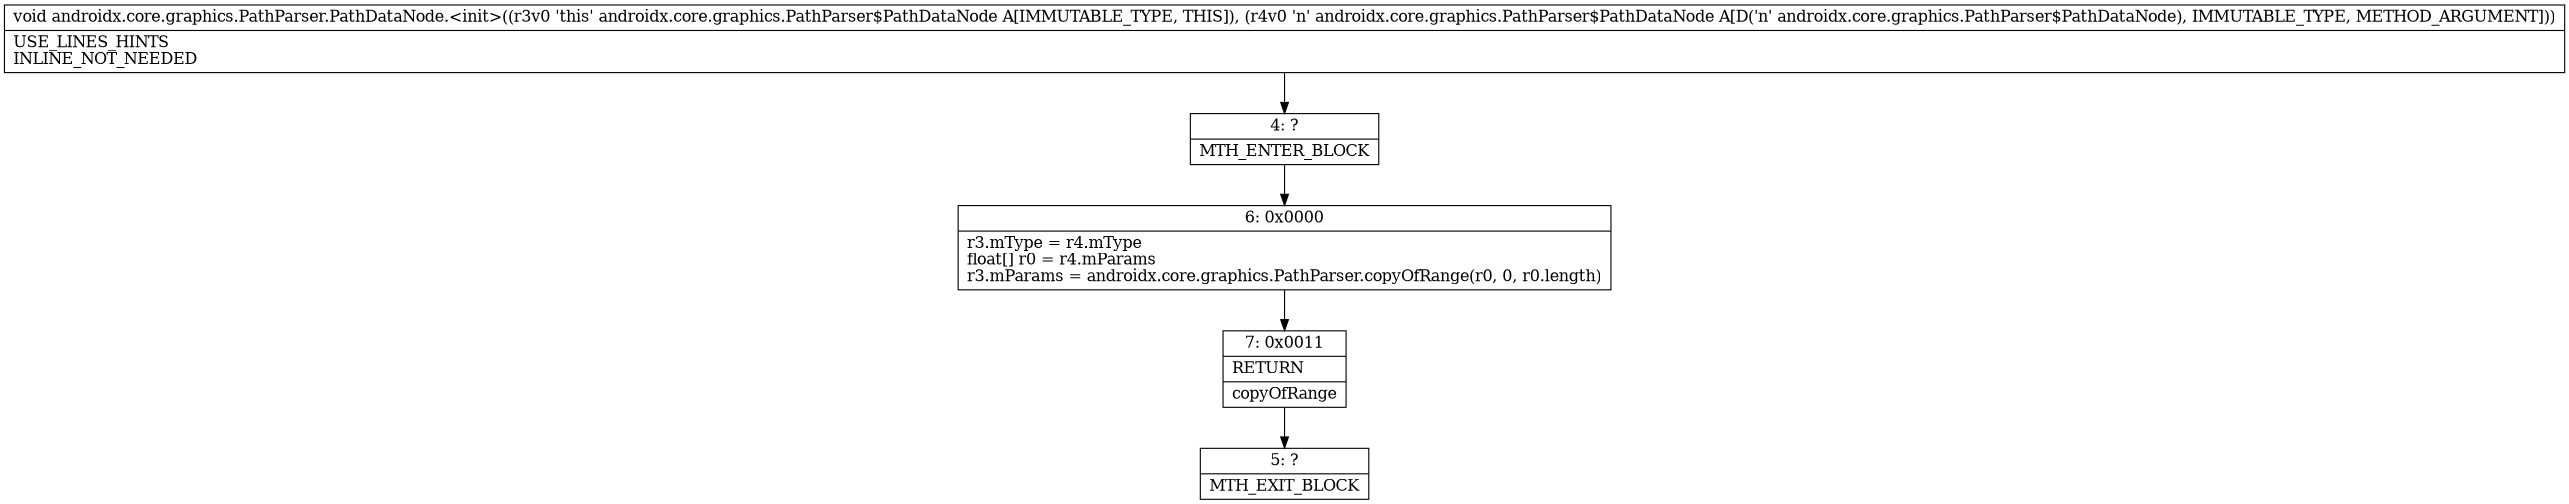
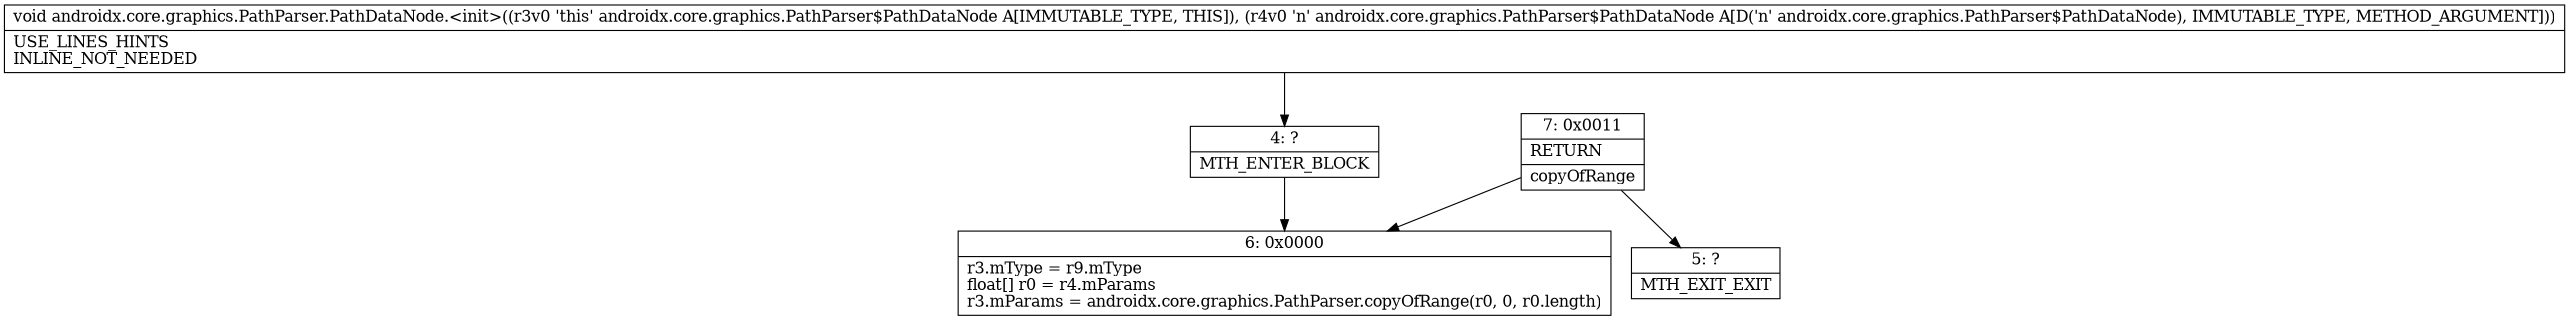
node "6: 0x0000": text "r3.mType = r4.mType" -> "r3.mType = r9.mType"
edge "6: 0x0000" -> "7: 0x0011": reversed
node "5: ?": text "MTH_EXIT_BLOCK" -> "MTH_EXIT_EXIT"
